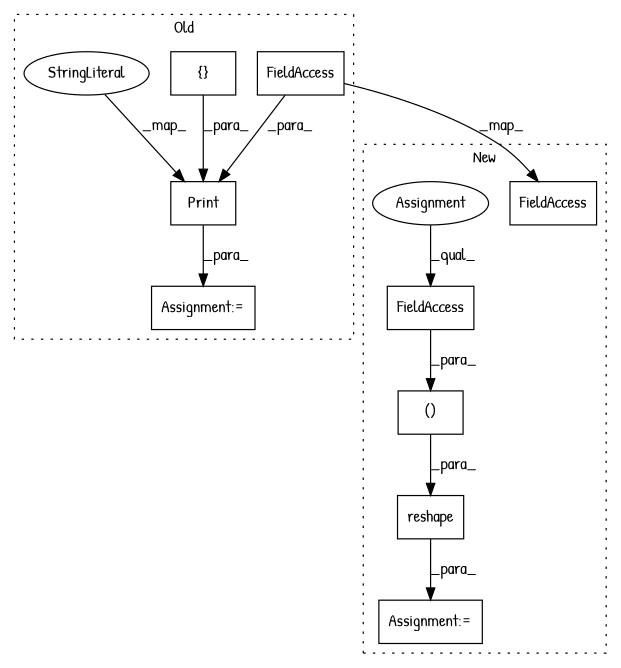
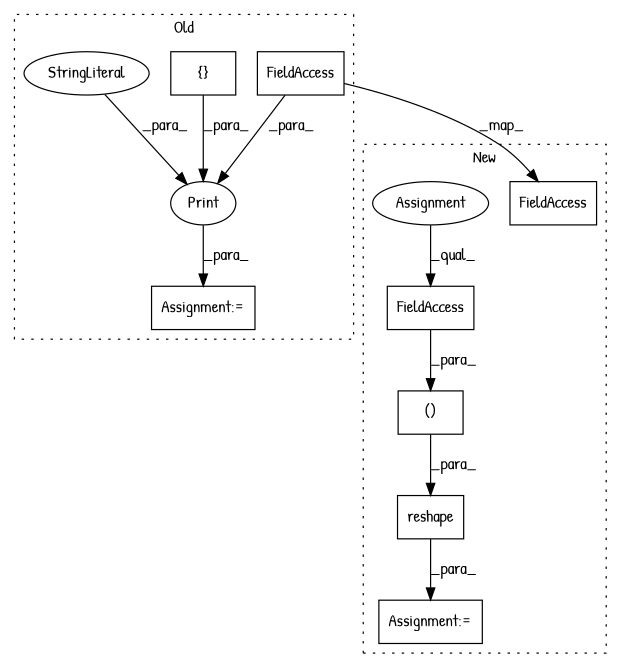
edge "StringLiteral" -> "Print": label "_map_" -> "_para_"
node "Print": shape box -> ellipse
